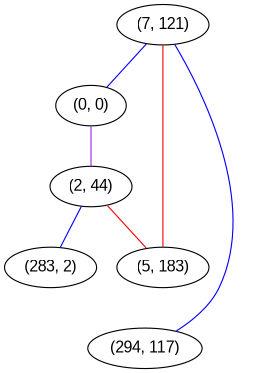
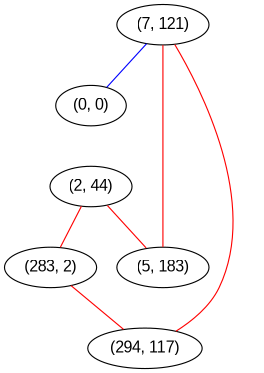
edge "(0, 0)" -- "(2, 44)": removed
edge "(7, 121)" -- "(294, 117)": color blue -> red
edge "(2, 44)" -- "(283, 2)": color blue -> red
edge "(283, 2)" -- "(294, 117)": added
